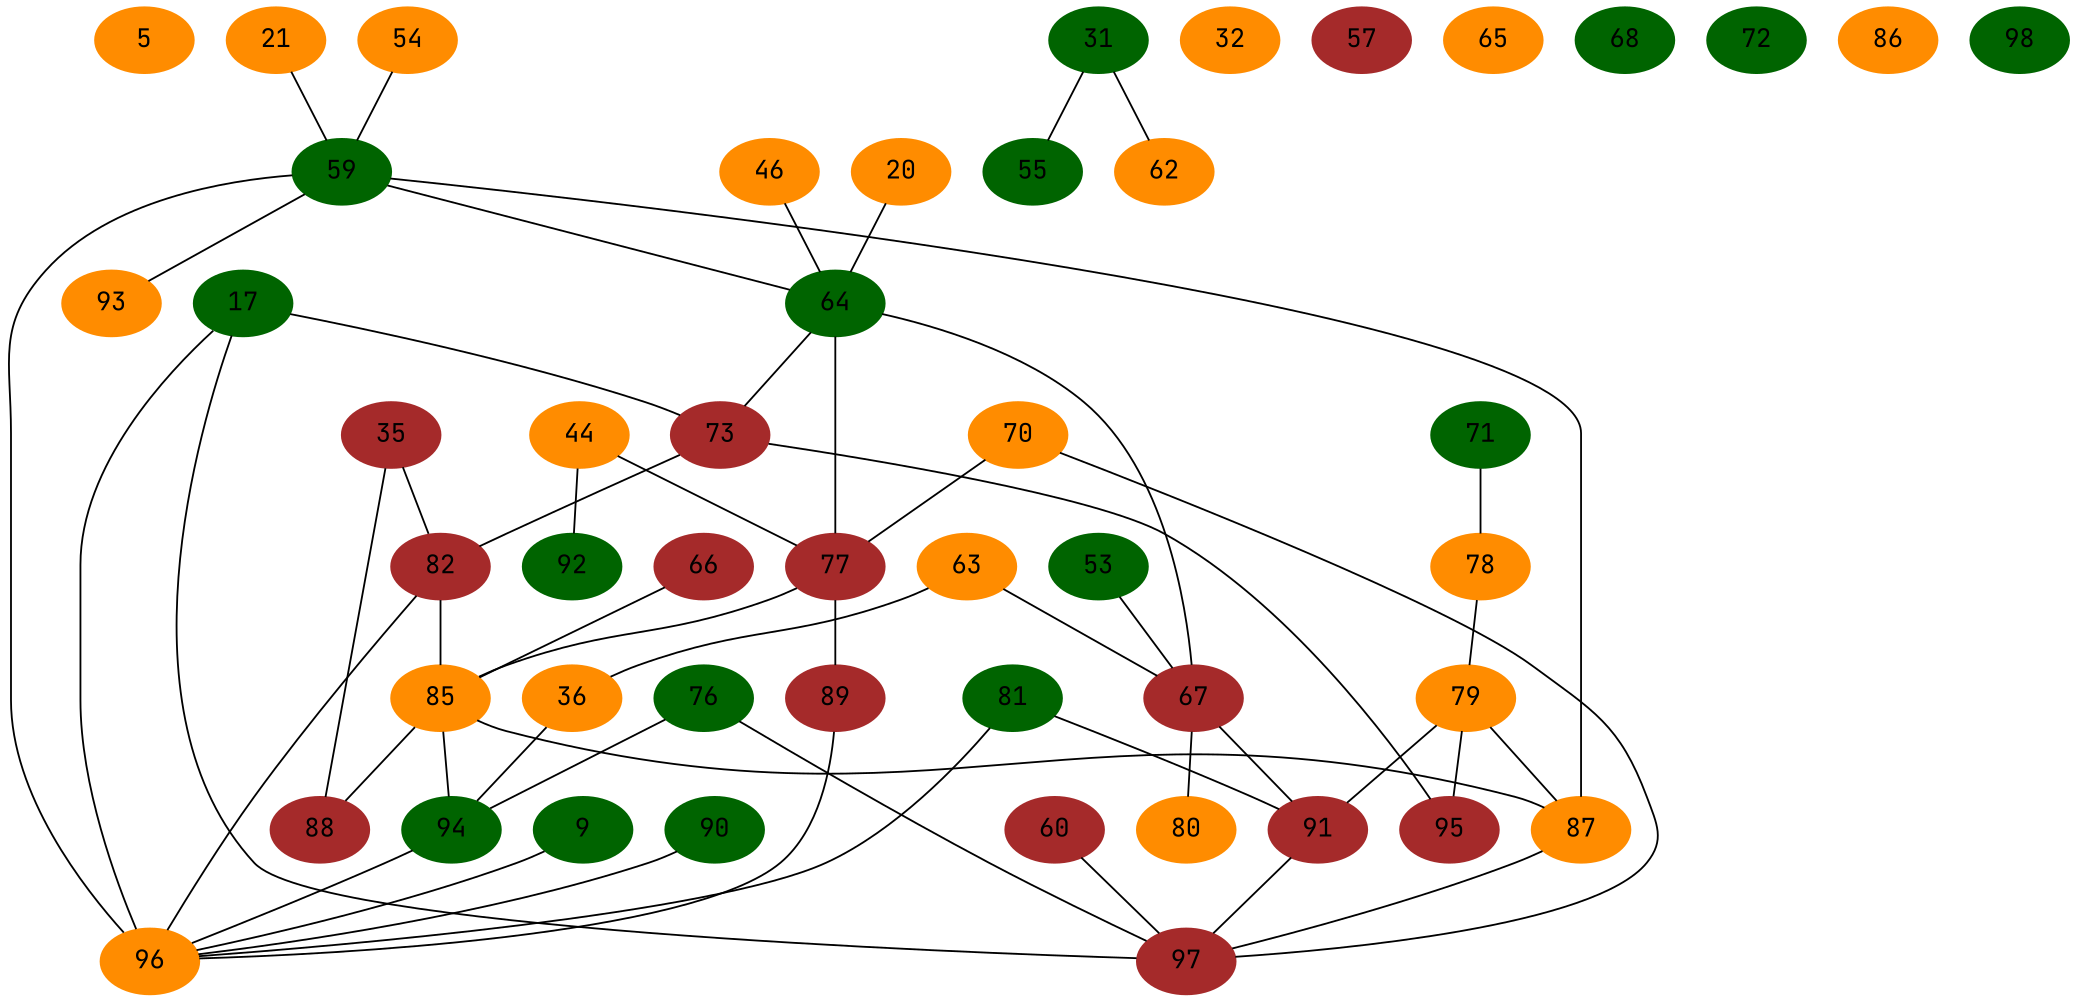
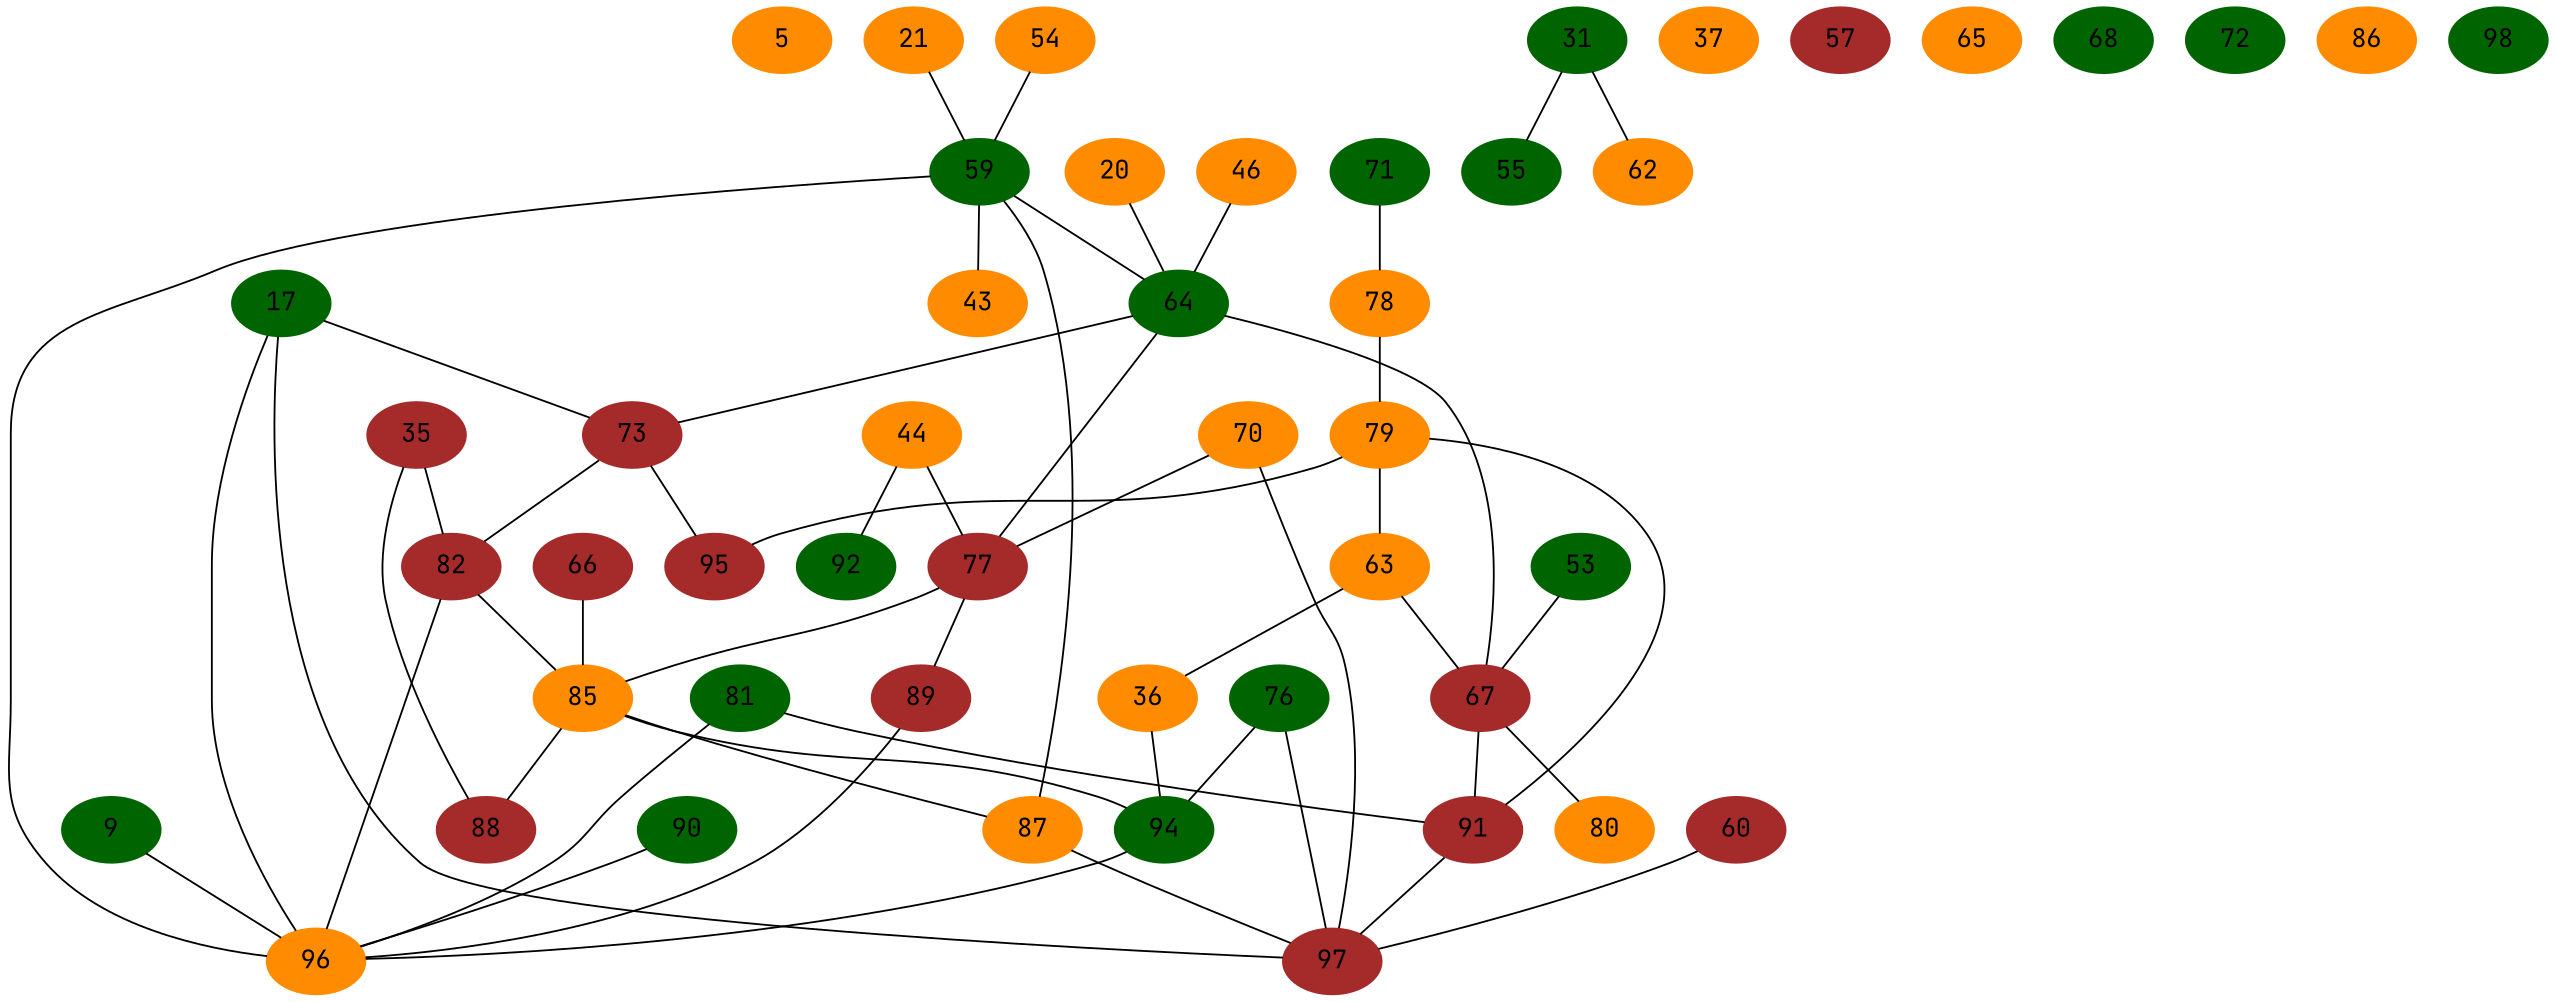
node "32": label "32" -> "37"
node "93": label "93" -> "43"
edge "79" -- "87": now "79" -- "63"
